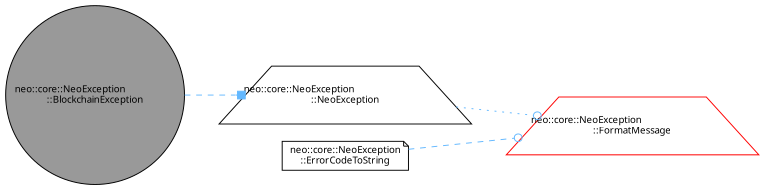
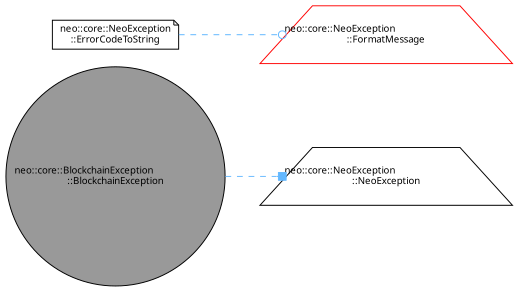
node "neo::core::NeoException ::BlockchainException": label "neo::core::NeoException ::BlockchainException" -> "neo::core::BlockchainException ::BlockchainException"
edge "neo::core::NeoException ::NeoException" -> "neo::core::NeoException ::FormatMessage": removed
